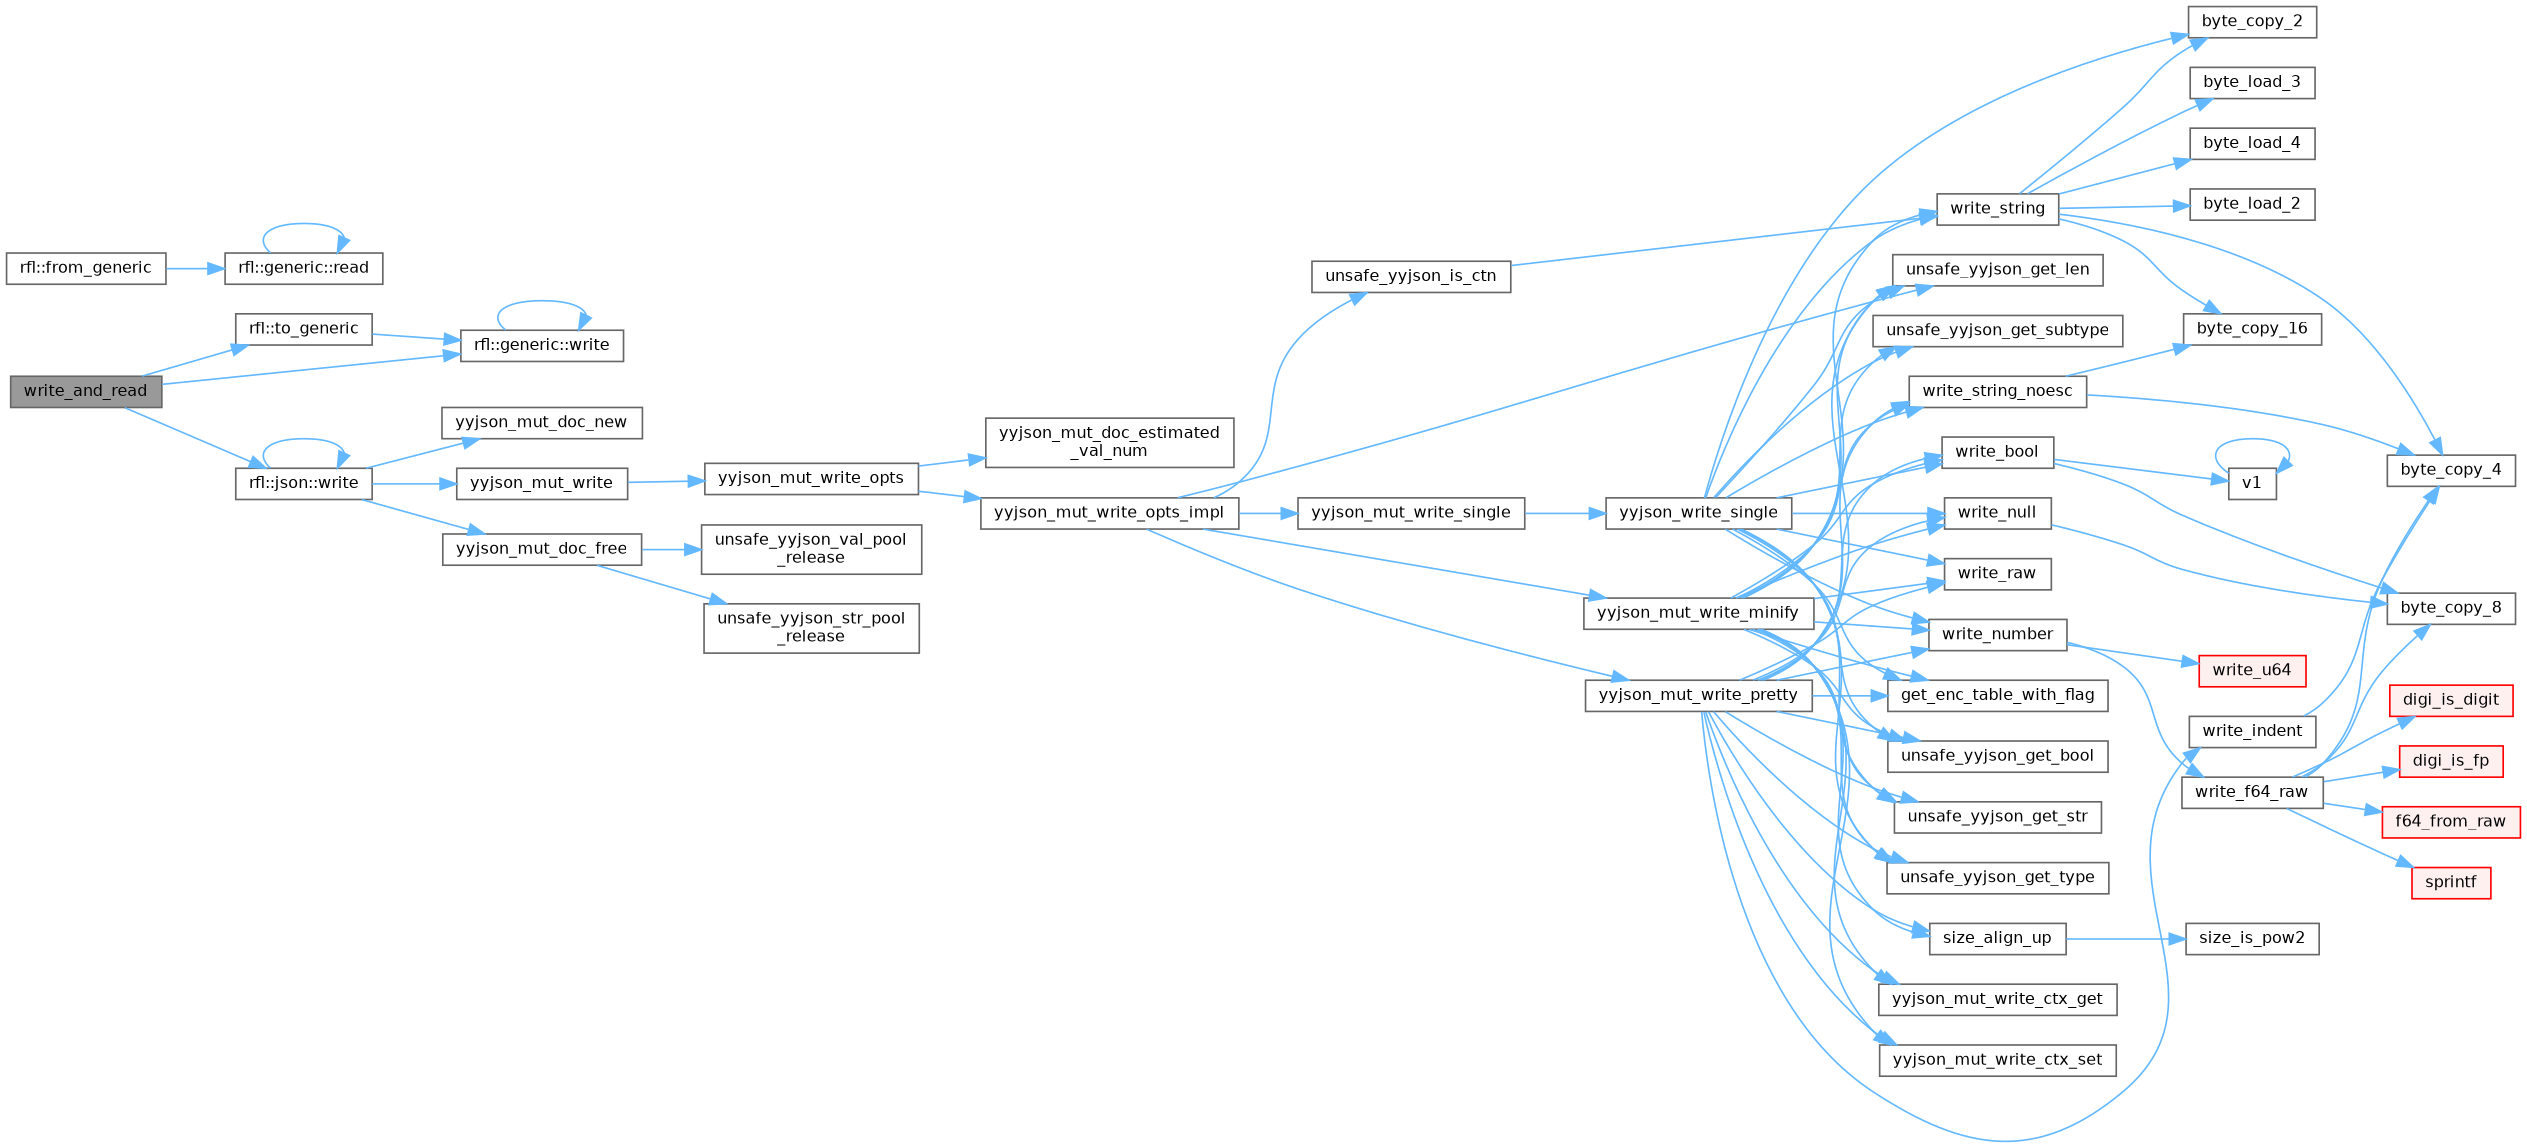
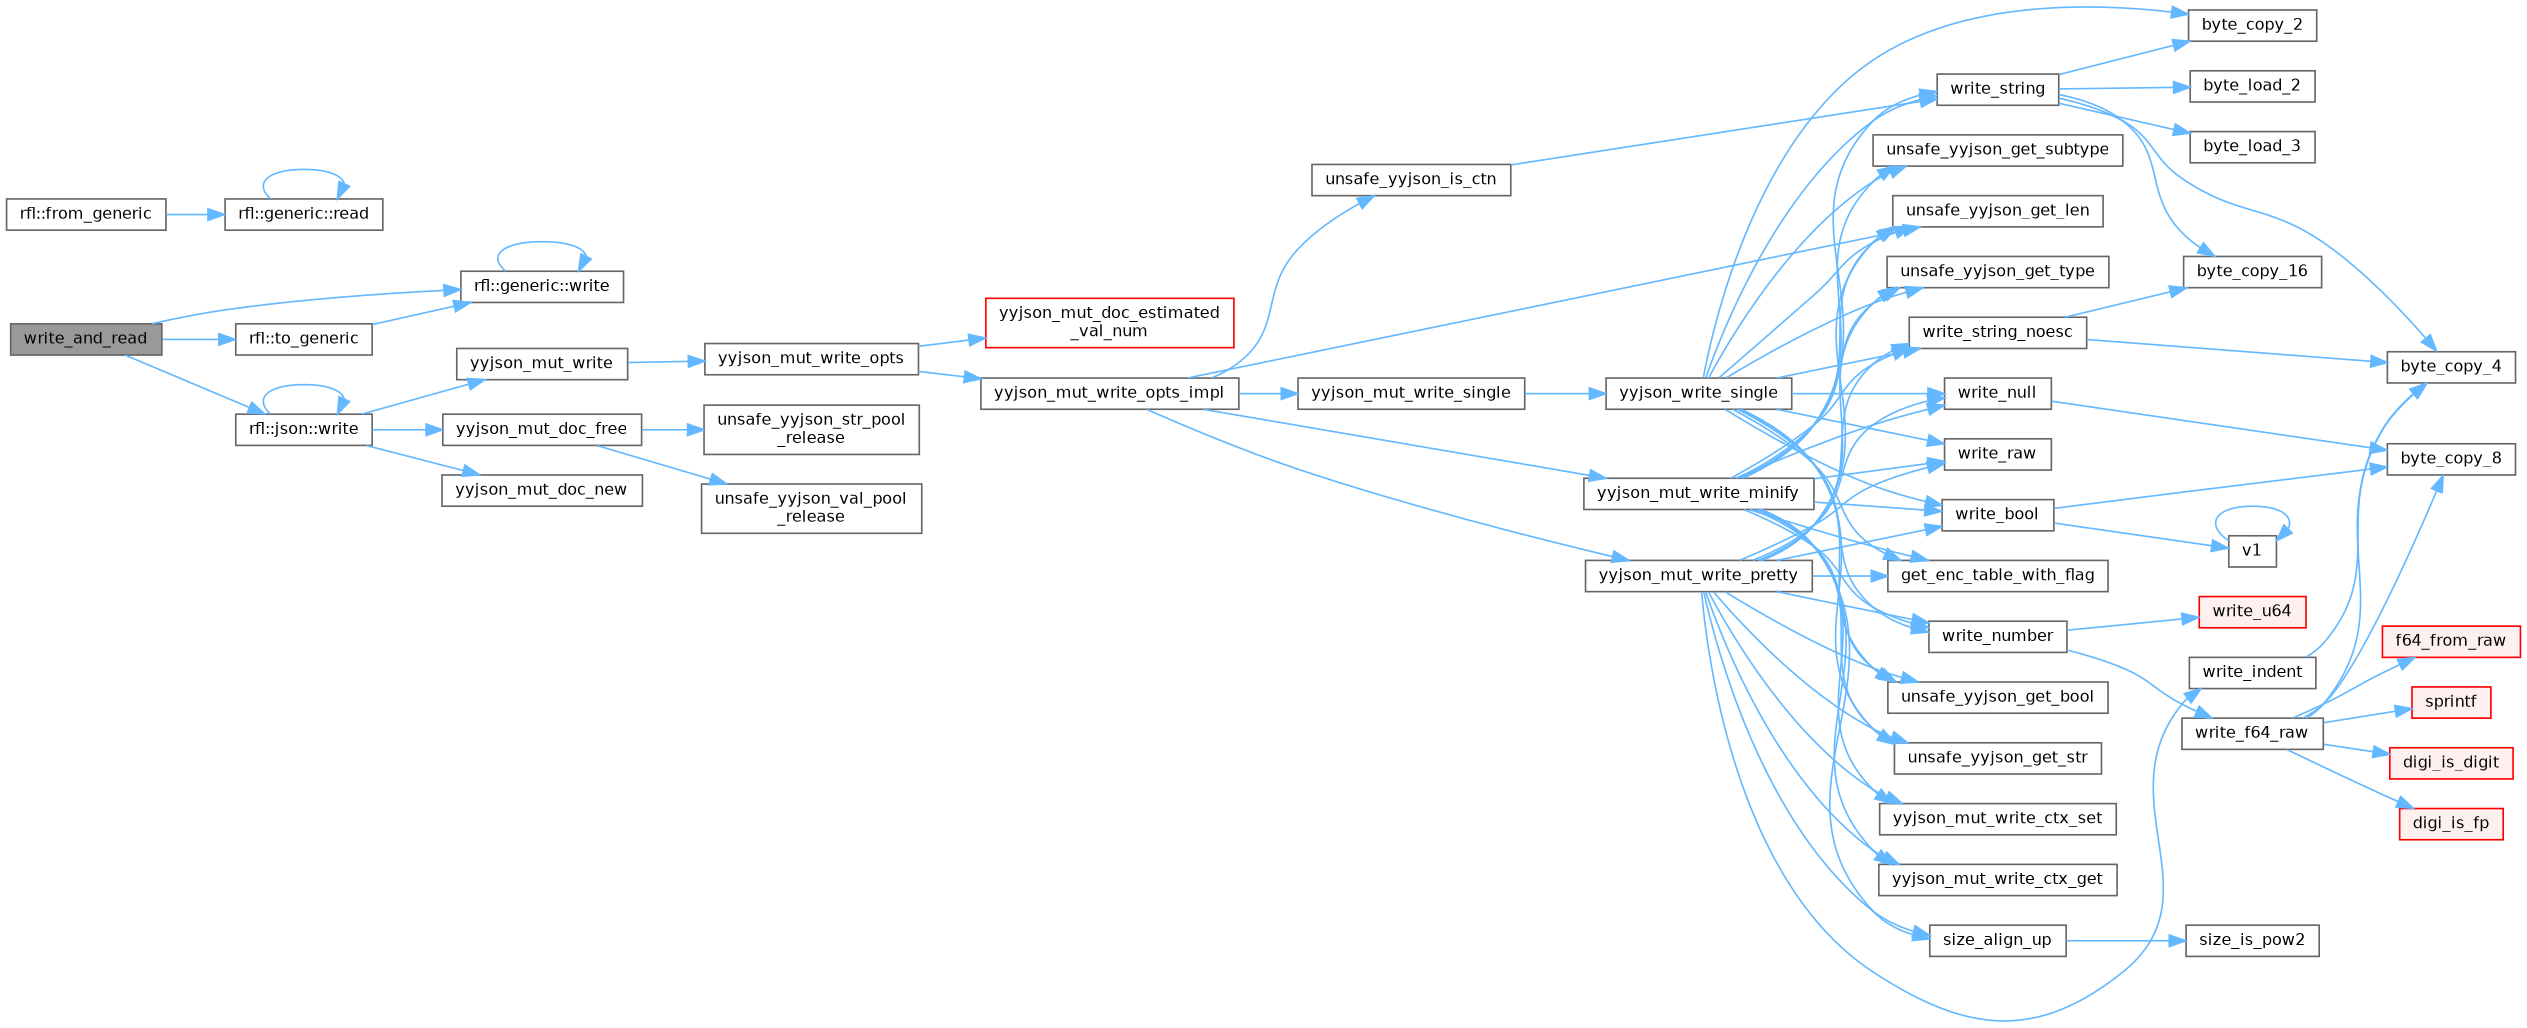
node "byte_load_4": removed
node "yyjson_mut_doc_estimated _val_num": color grey40 -> red
